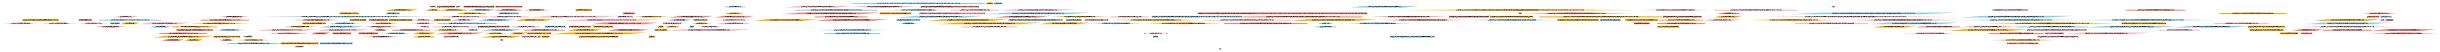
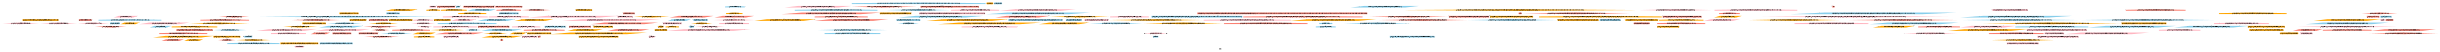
node "_ZSt17__throw_bad_allocv": removed
node "__cxa_begin_catch": fillcolor orange -> lightpink
